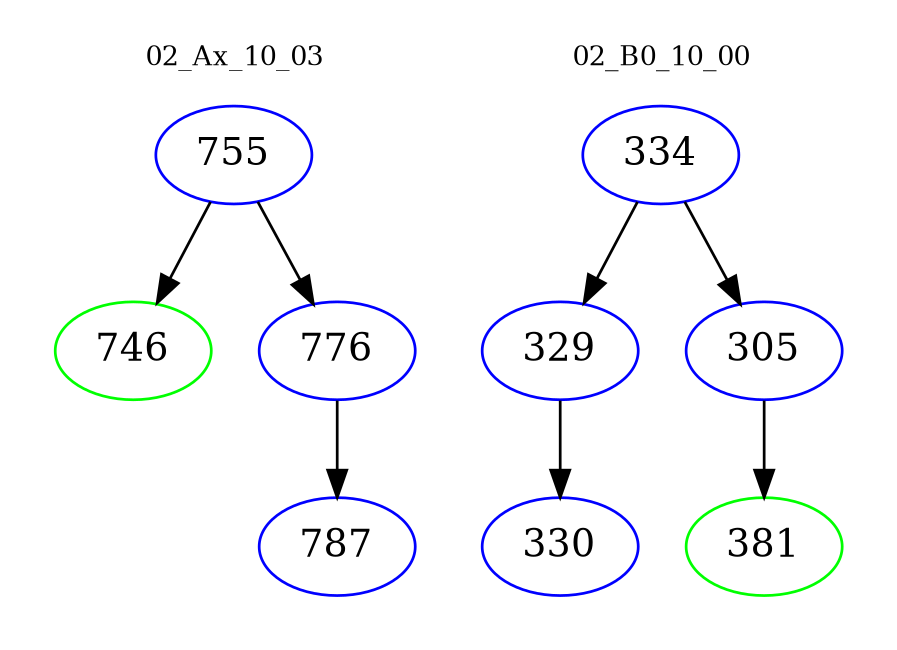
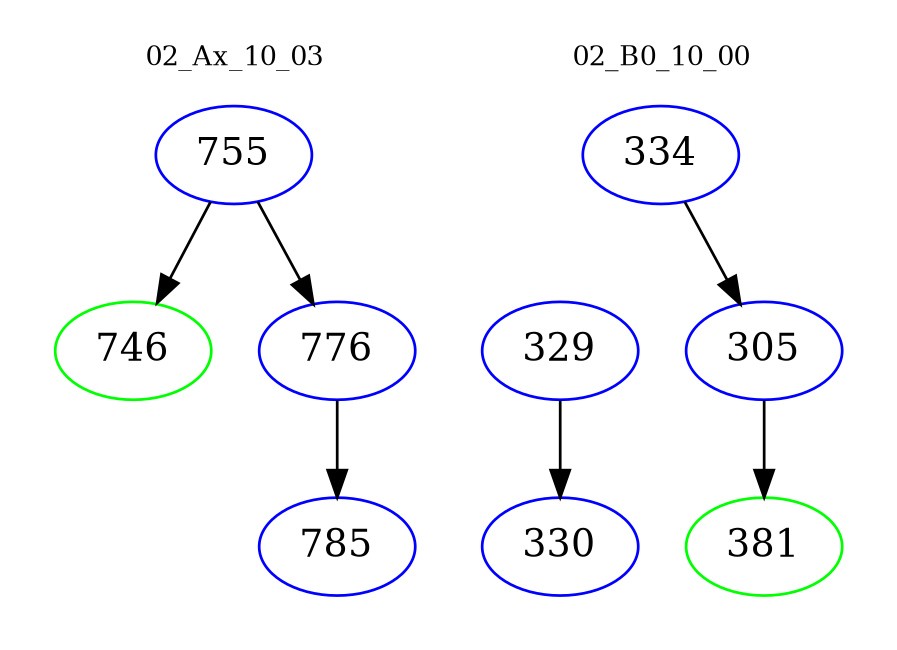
edge "334" -> "329": removed
node "787": label "787" -> "785"
